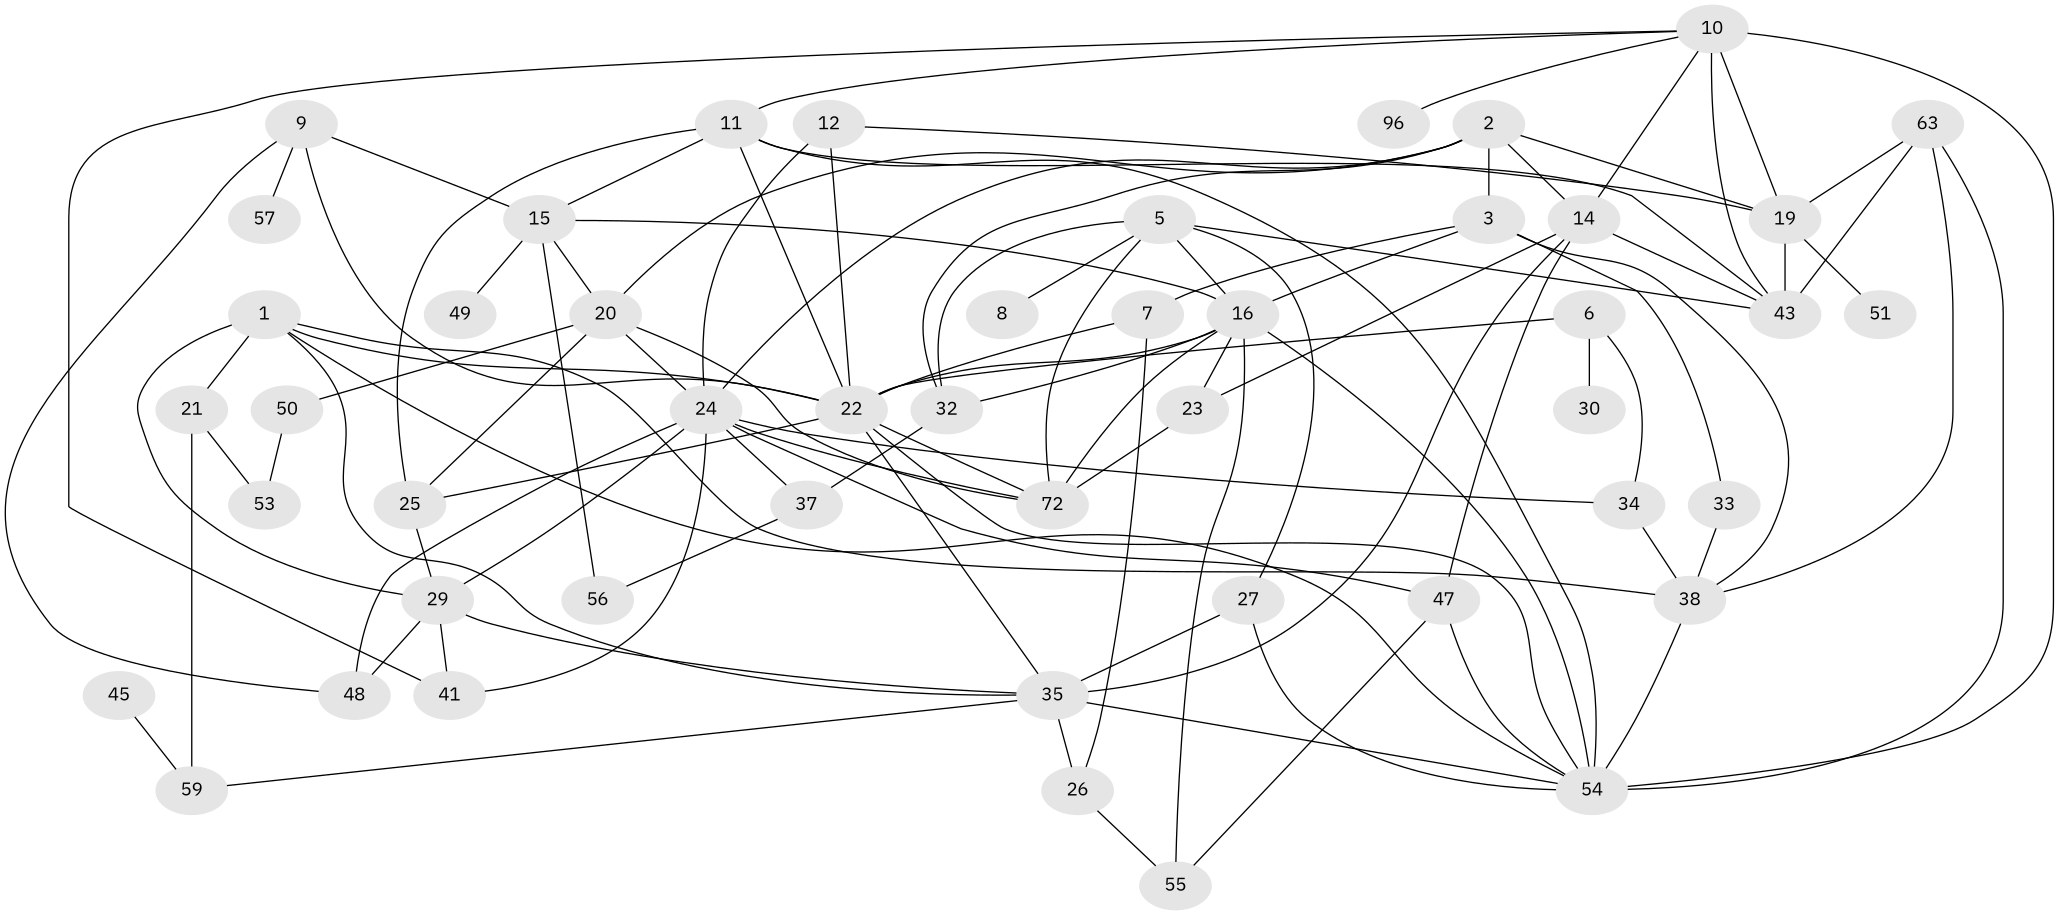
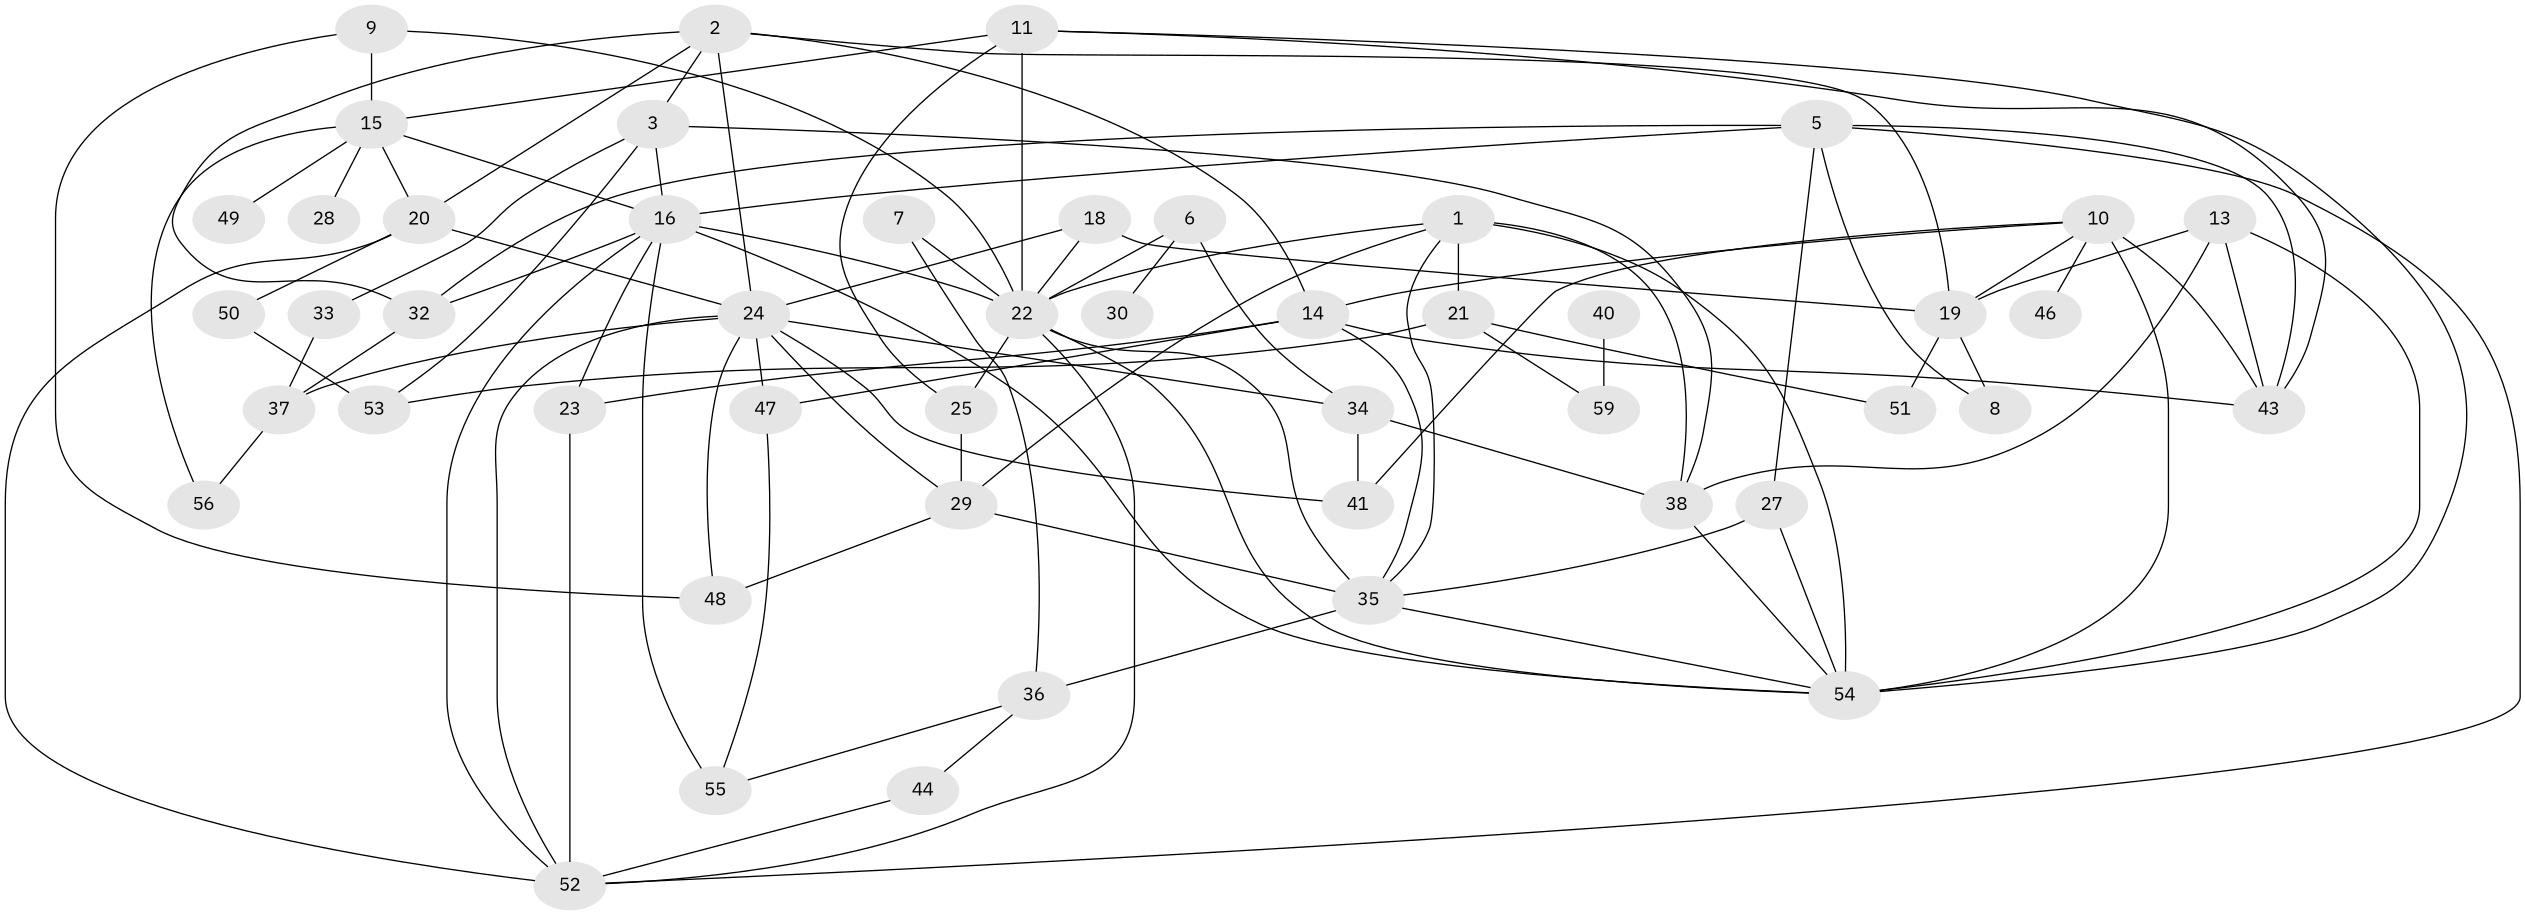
edge "10" -- "11": removed
node "12": label "12" -> "18"
node "96": label "96" -> "46"
node "63": label "63" -> "13"
node "57": removed
node "28": added
edge "3" -- "7": now "3" -- "53"
edge "19" -- "43": now "19" -- "8"
edge "21" -- "51": added
edge "20" -- "25": removed
node "72": label "72" -> "52"
edge "33" -- "38": now "33" -- "37"
edge "29" -- "41": now "34" -- "41"
node "45": label "45" -> "40"
edge "47" -- "54": removed
edge "35" -- "59": removed
node "44": added
node "26": label "26" -> "36"
